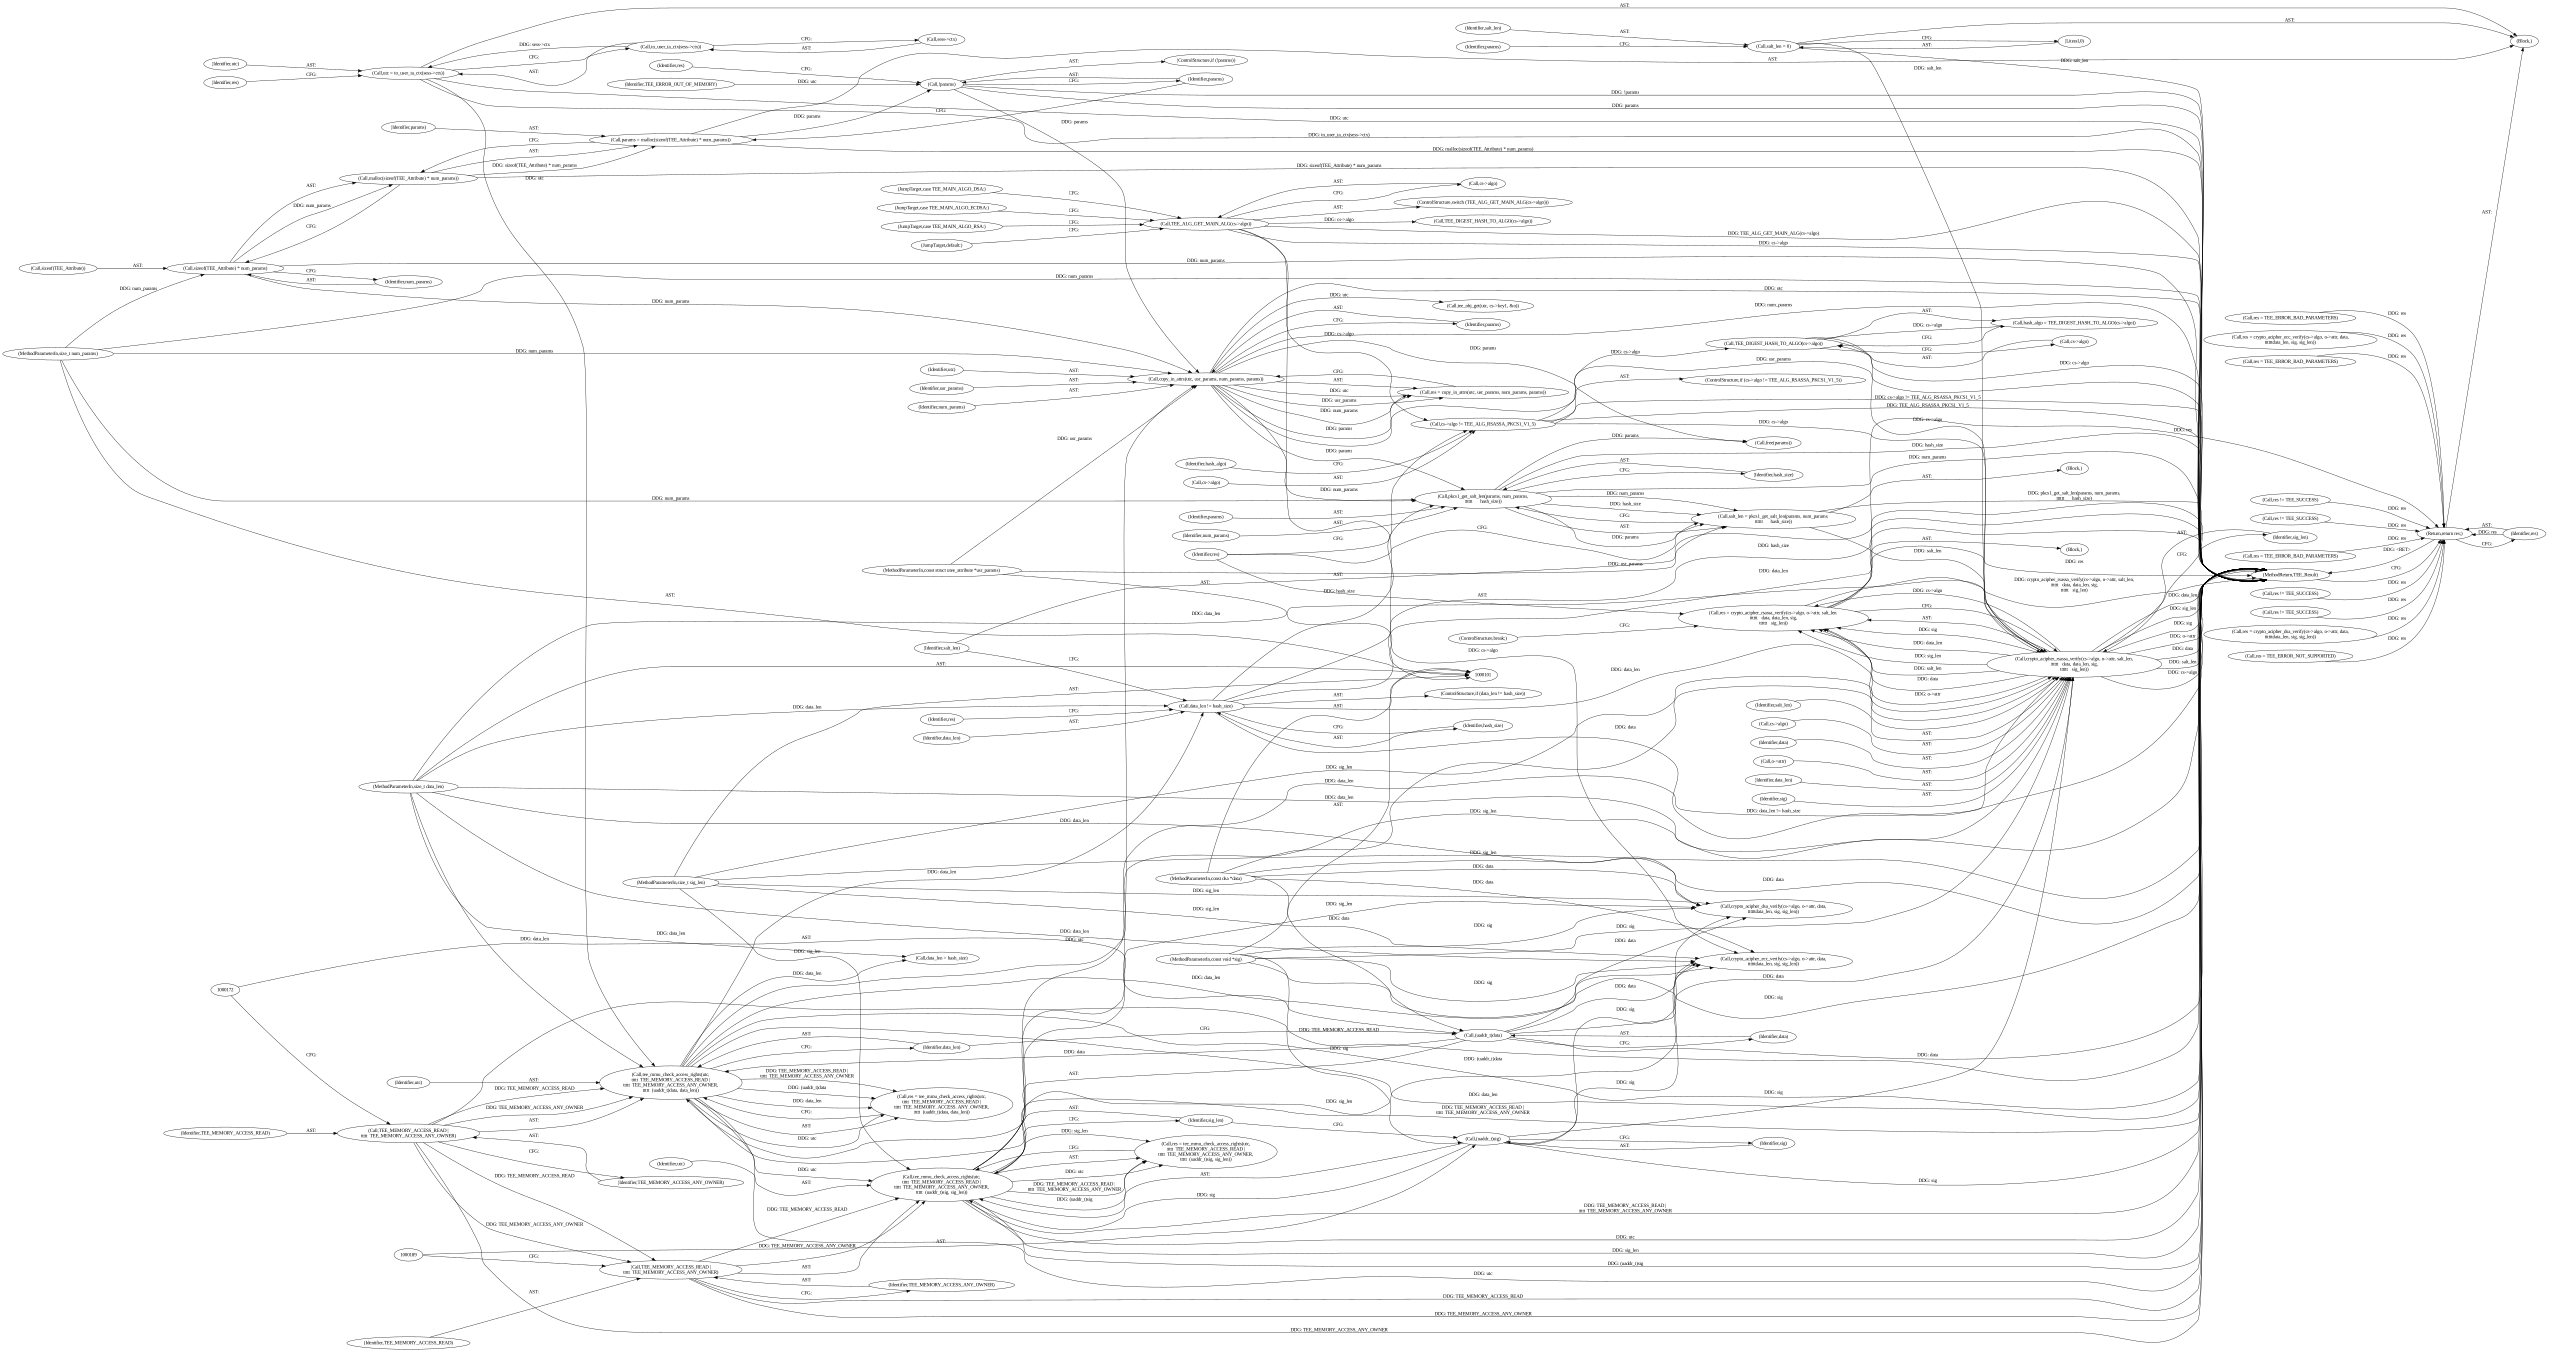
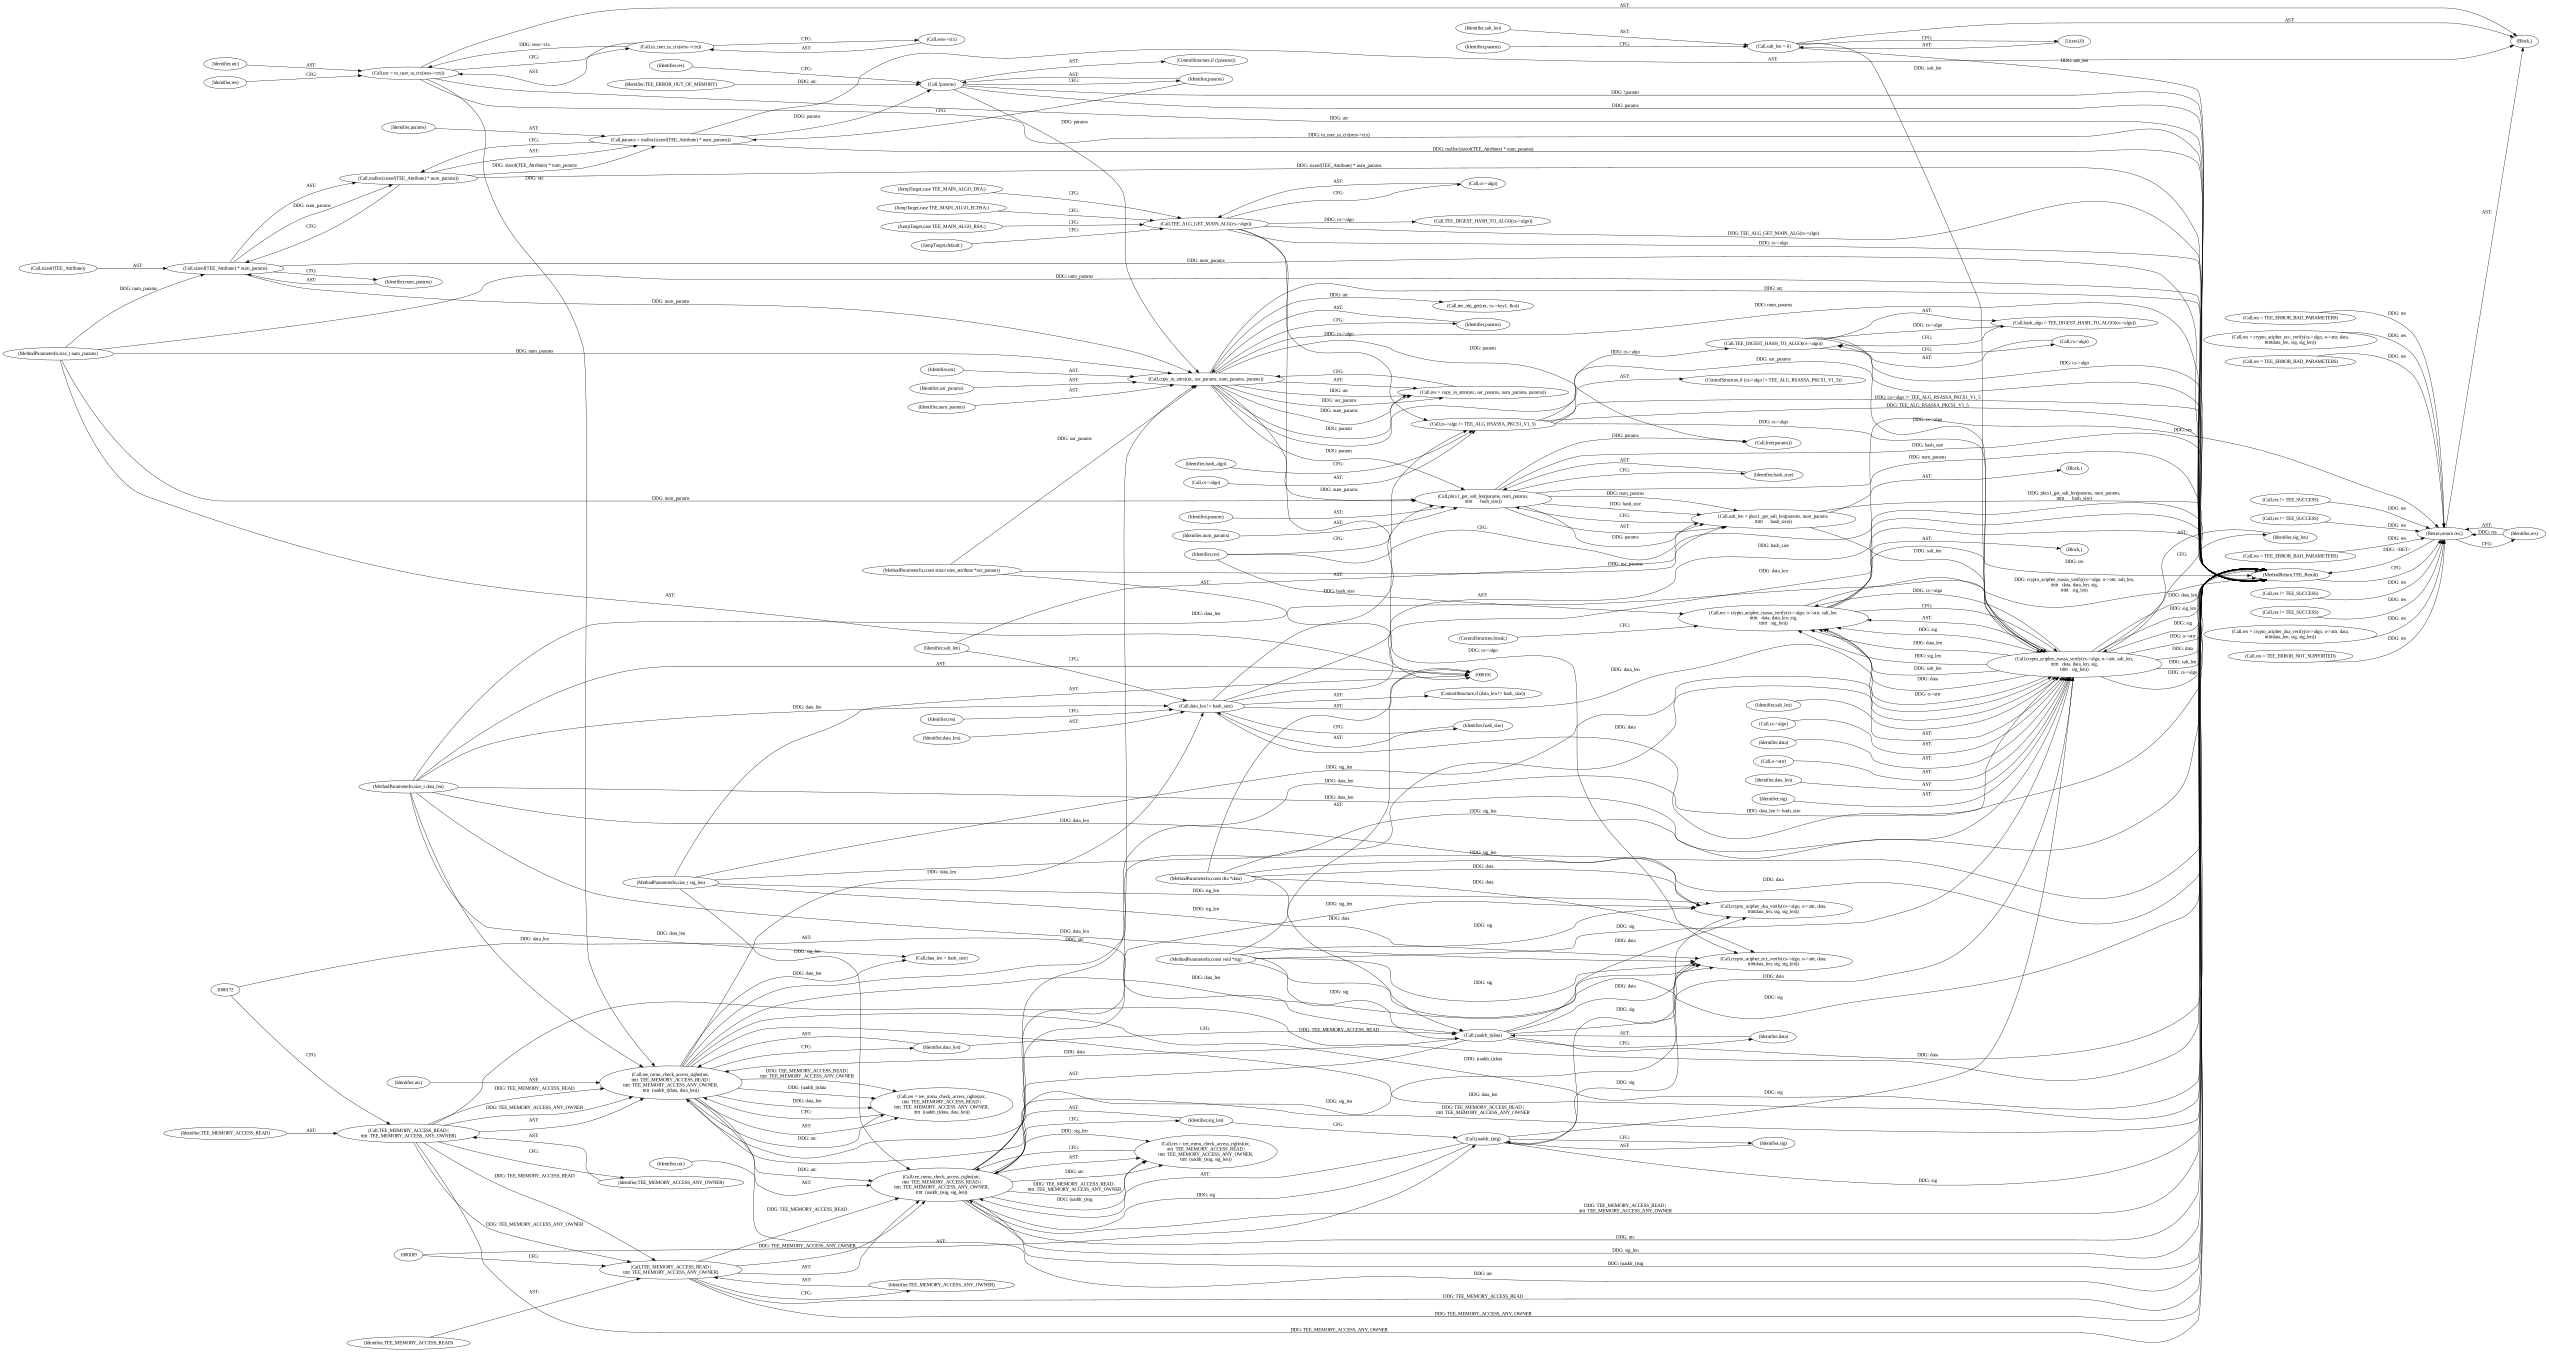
node "(ControlStructure,switch (TEE_ALG_GET_MAIN_ALG(cs->algo)))": removed
edge "(MethodParameterIn,const void *sig)" -> "(Call,(uaddr_t)sig)": now "(MethodParameterIn,const void *sig)" -> "(Call,(uaddr_t)data)"
